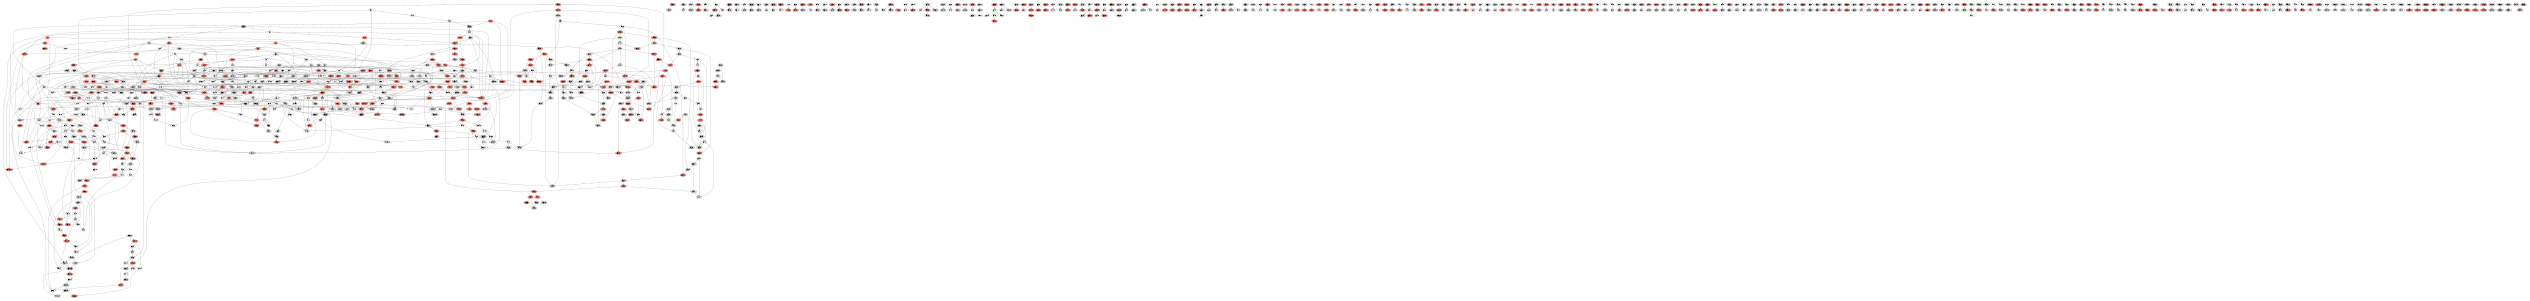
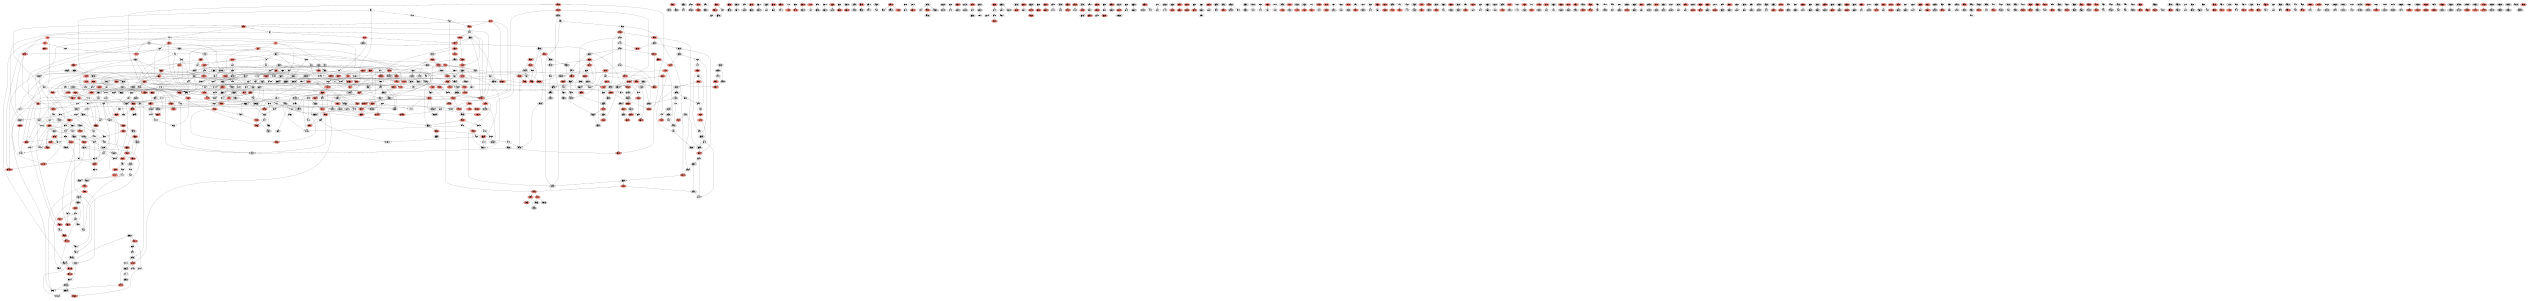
node "551:∞": fillcolor white -> salmon
node "452:∞": added
node "674:∞": fillcolor salmon -> white
node "1041:∞": fillcolor salmon -> lightgrey
node "390:∞": fillcolor salmon -> lightgrey
node "171:∞": added
node "90:9": fillcolor white -> salmon
node "328:∞": removed
node "419:5": removed
node "478:∞": fillcolor salmon -> lightgrey
